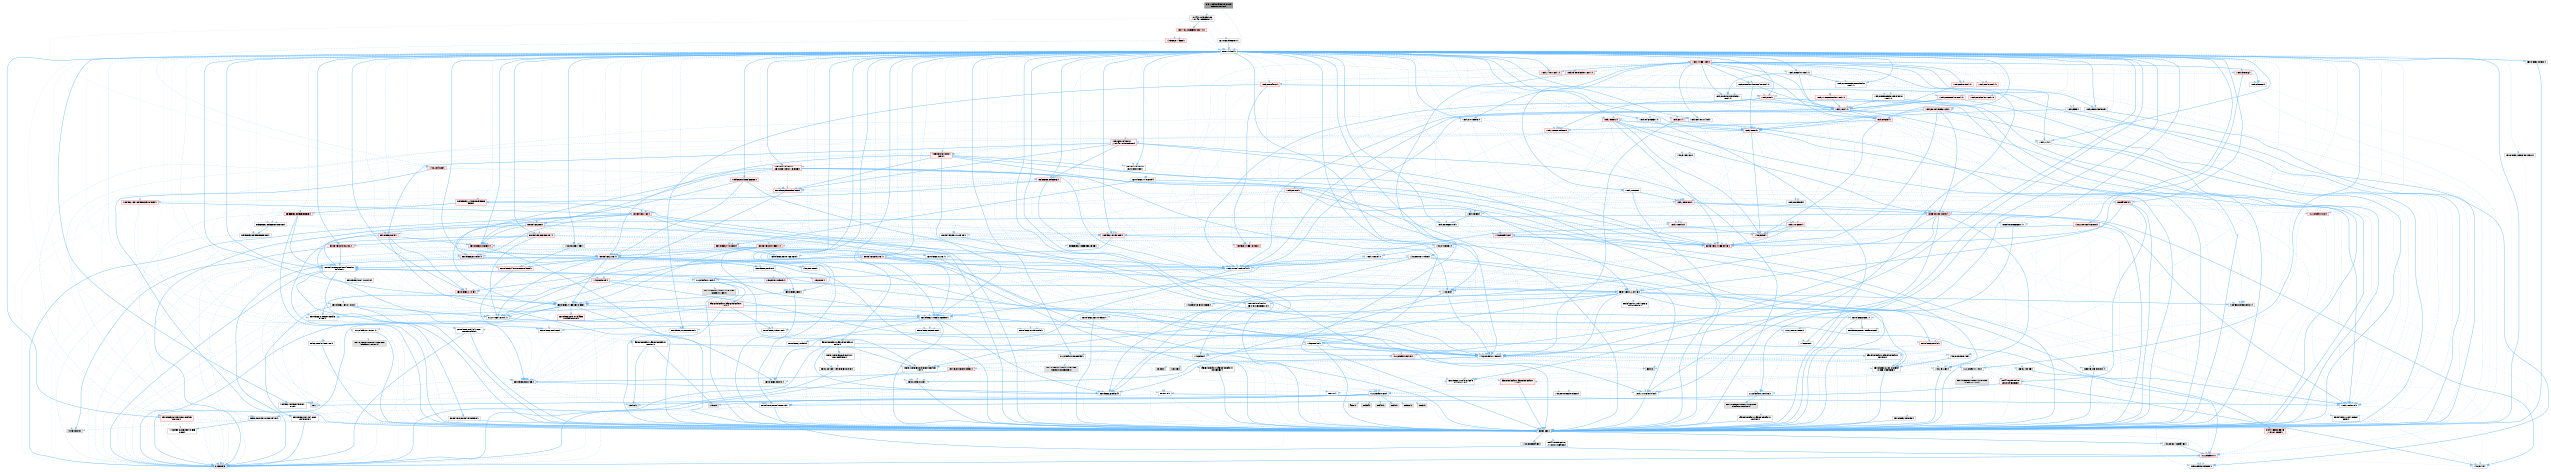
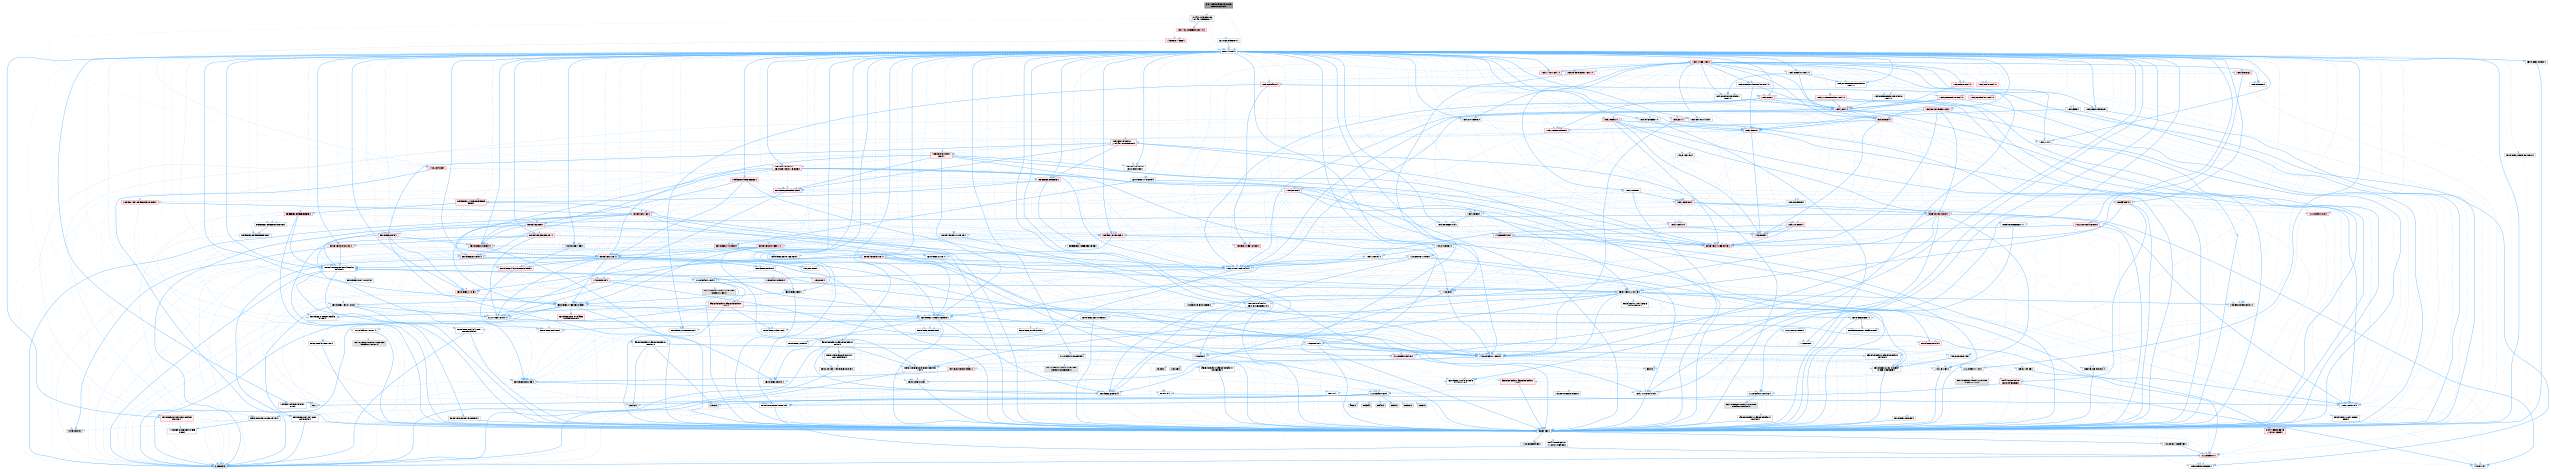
edge "Misc/Optional.h" -> "Templates/TypeCompatible Bytes.h": now "Misc/Optional.h" -> "Templates/MemoryOps.h"
